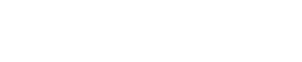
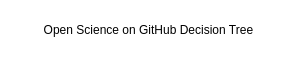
node "Open Science on GitHub Decision Tree": added
